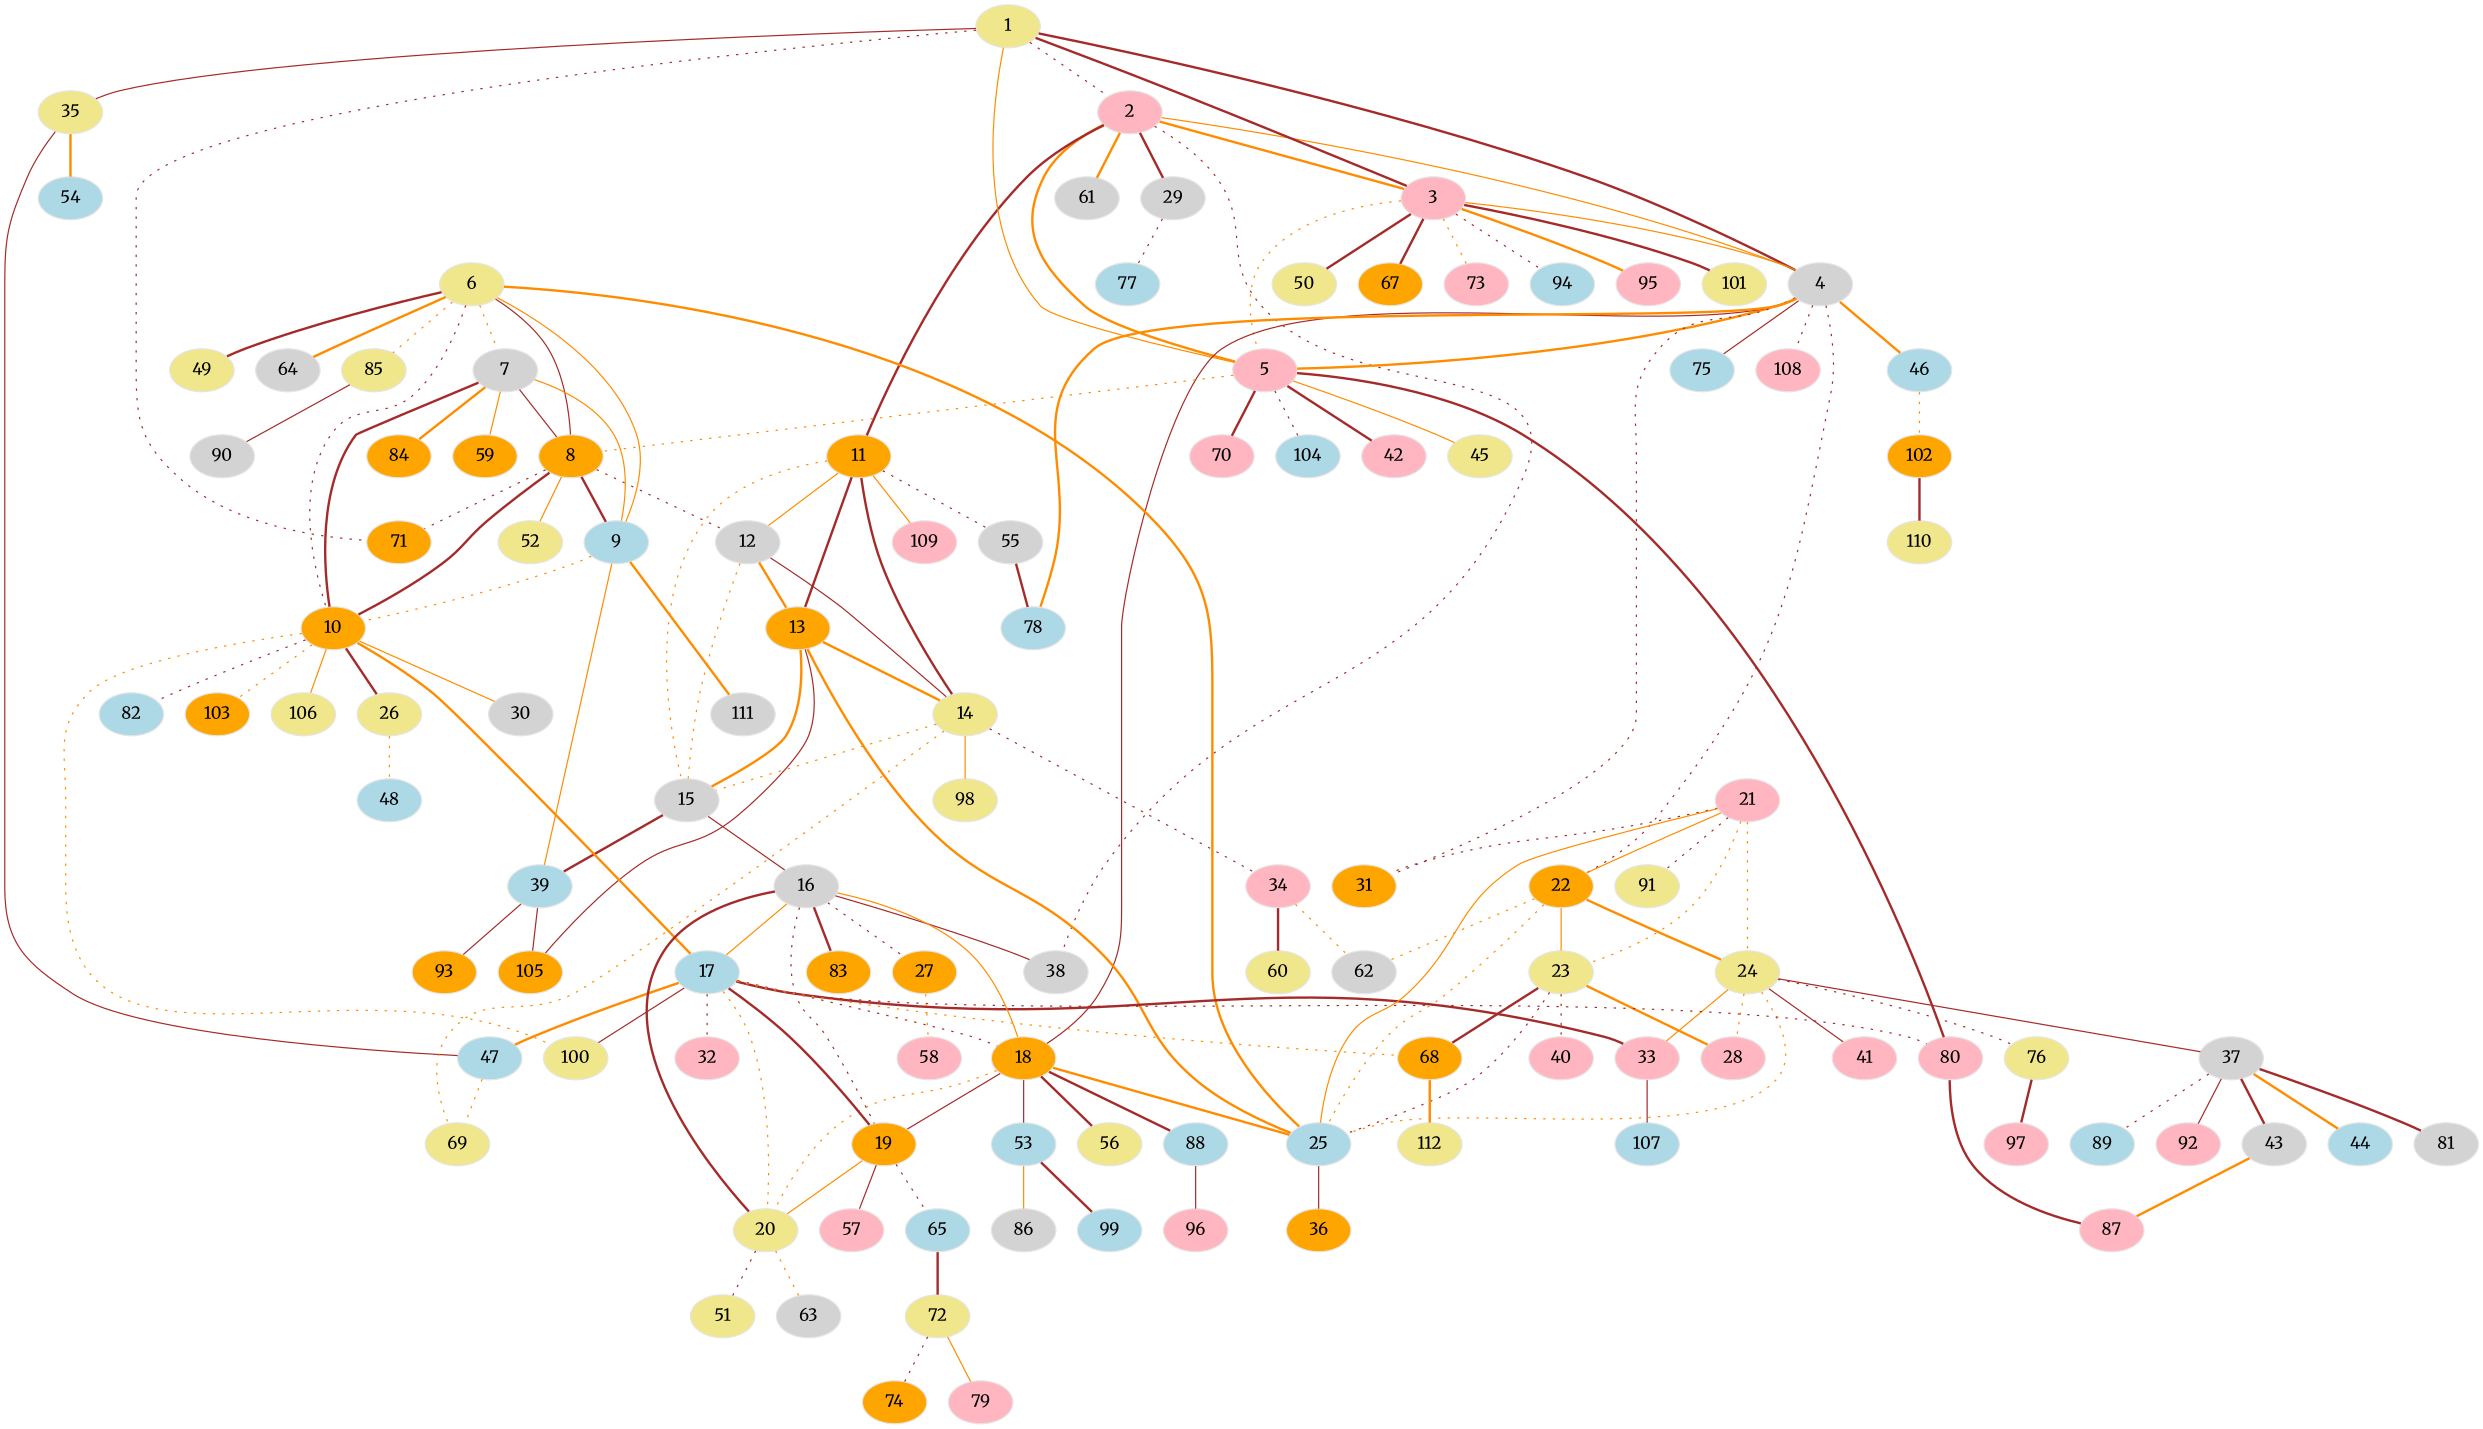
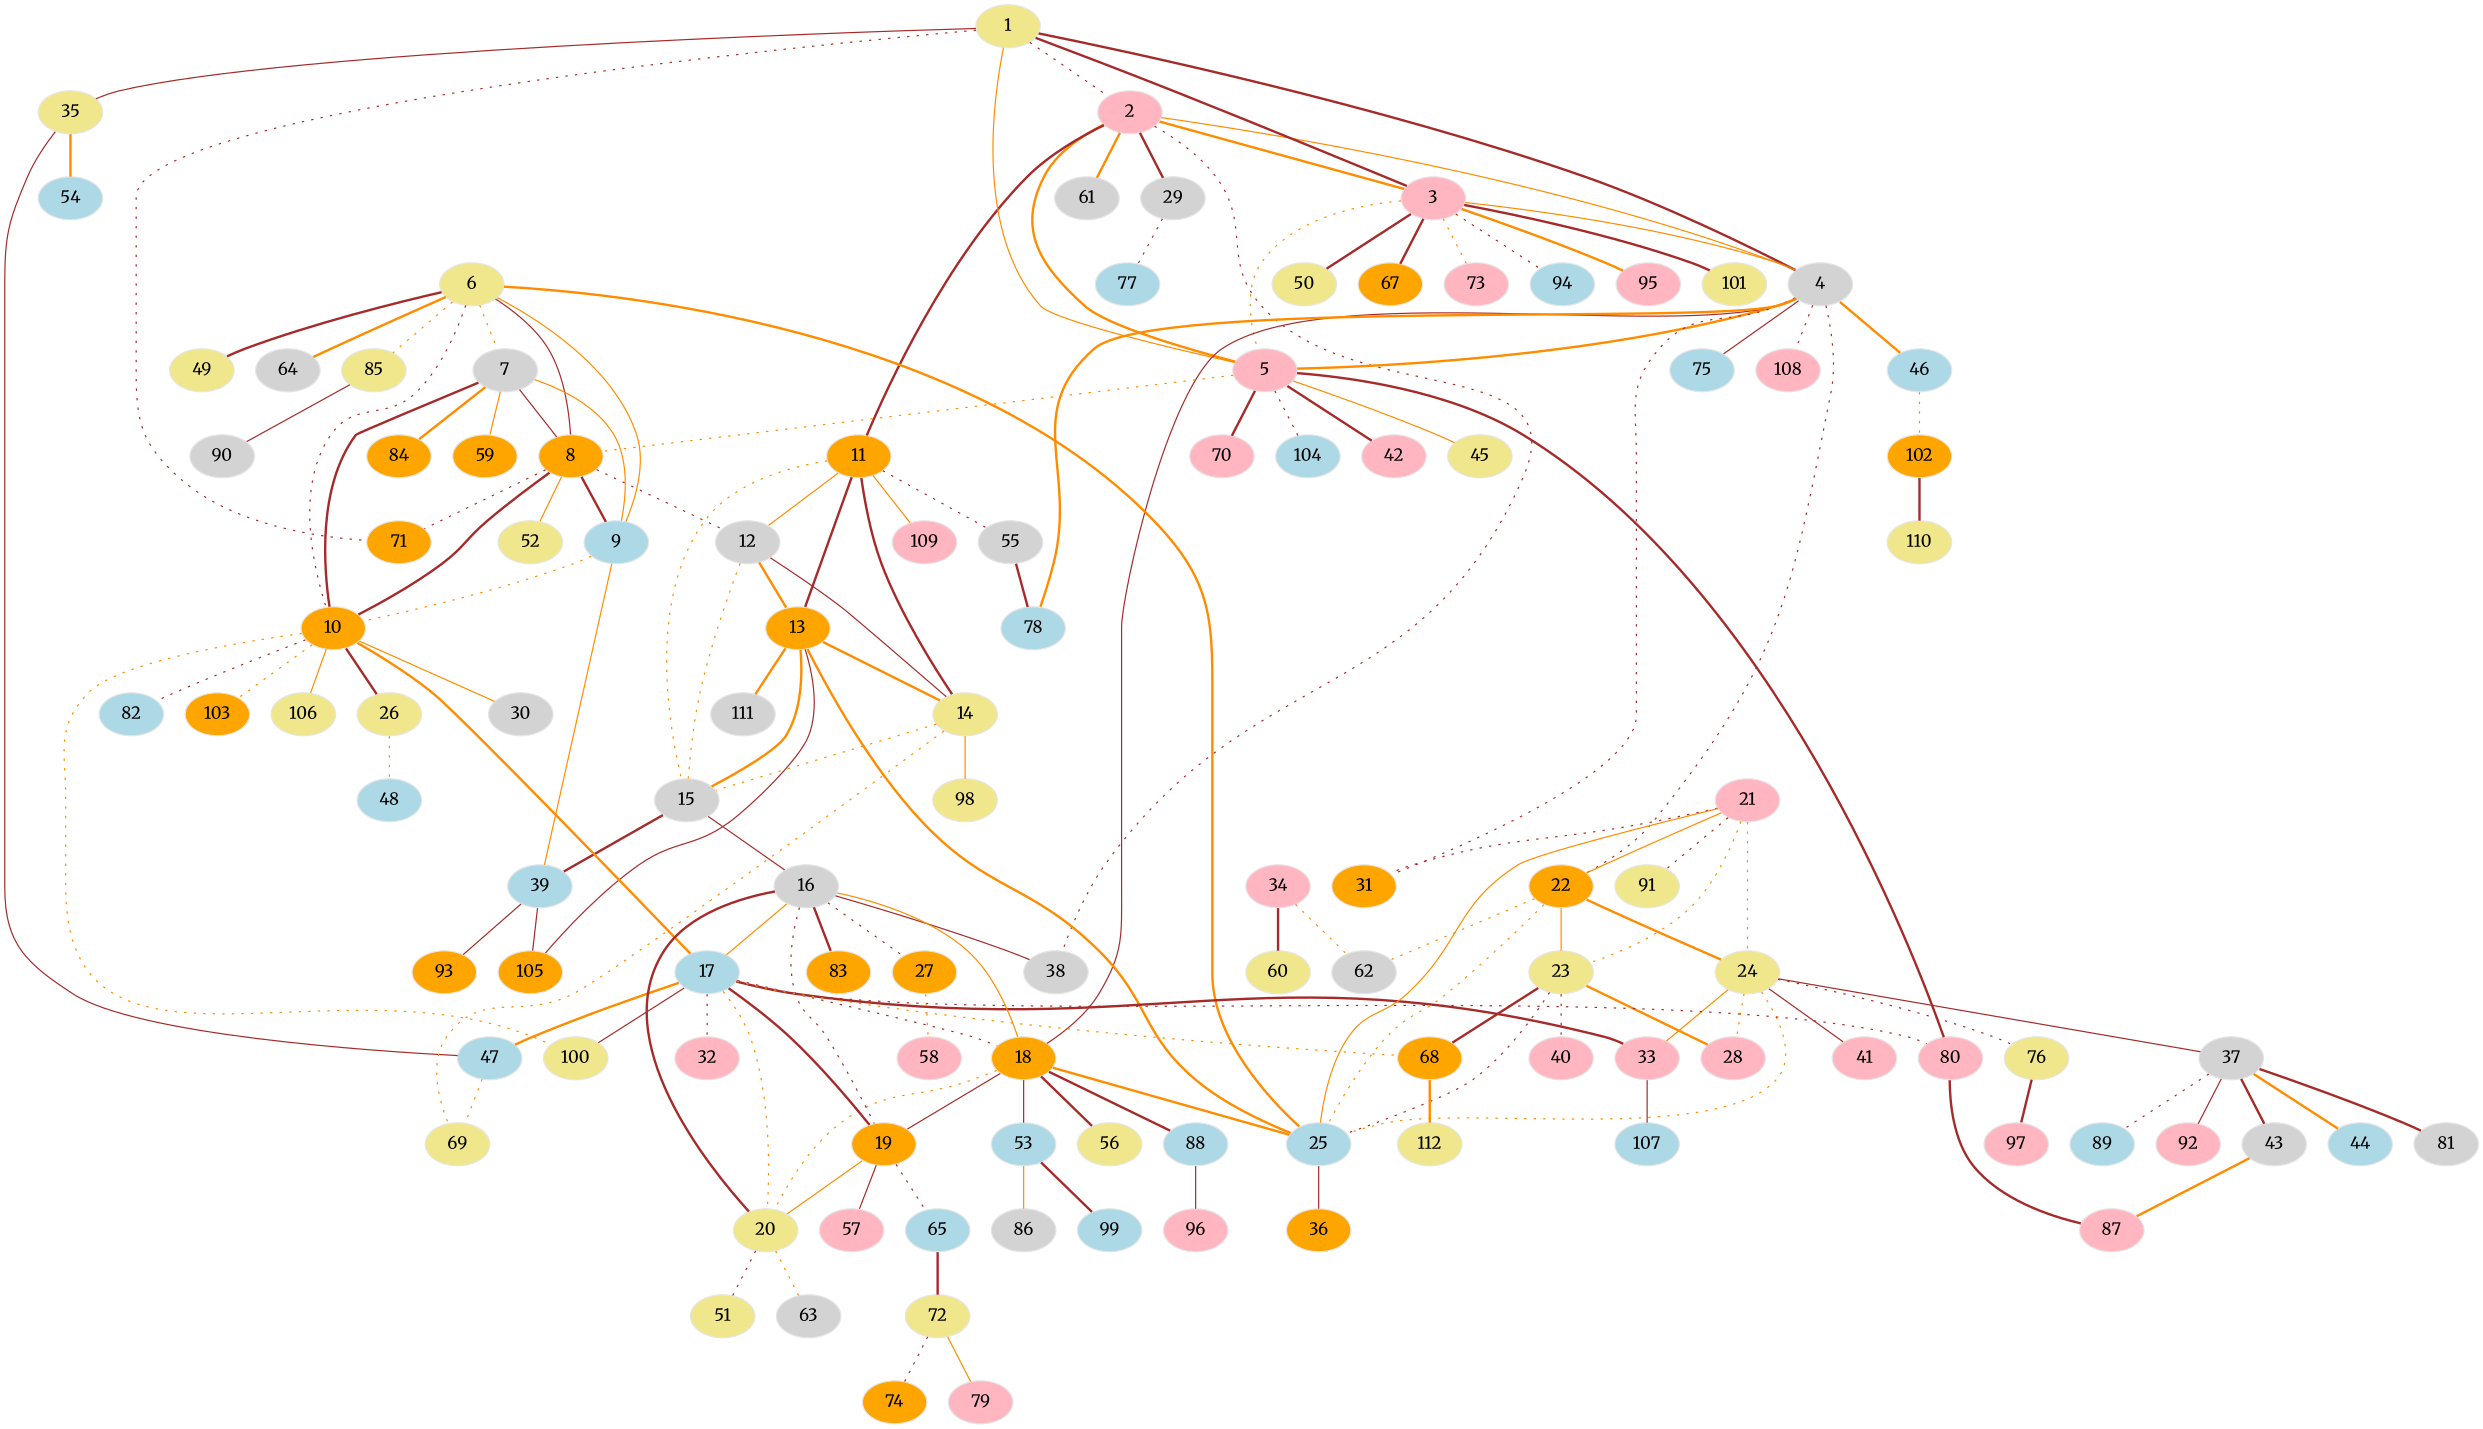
edge "9" -- "111": now "13" -- "111"
edge "14" -- "34": removed
